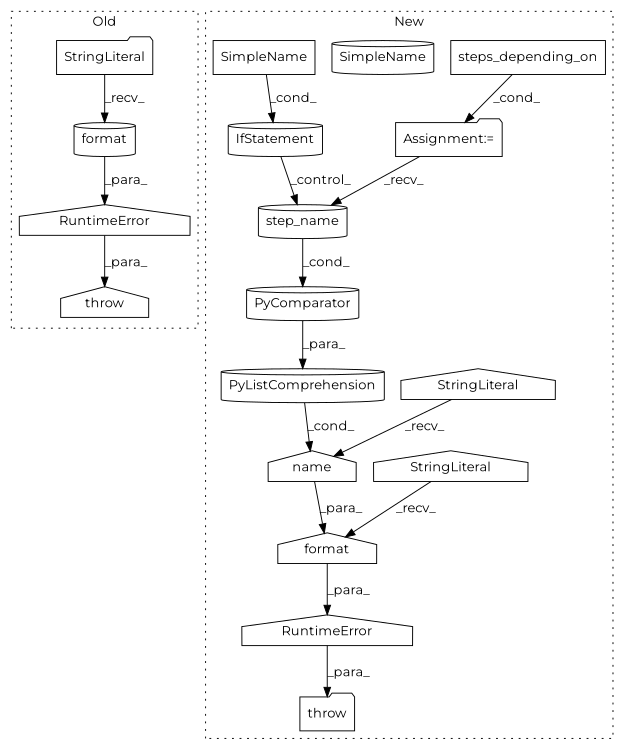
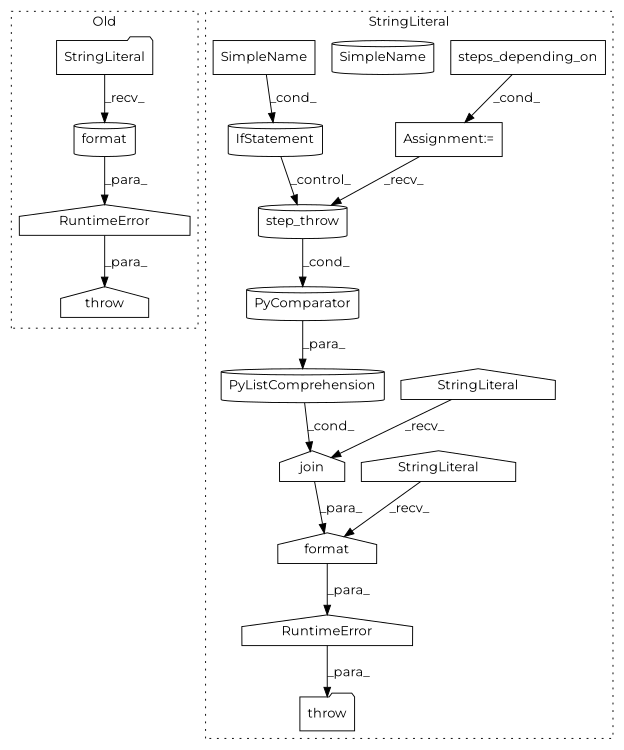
cluster "New": label "New" -> "StringLiteral"
node "Assignment:=": shape folder -> box
node "step_name": label "step_name" -> "step_throw"
node "name": label "name" -> "join"
